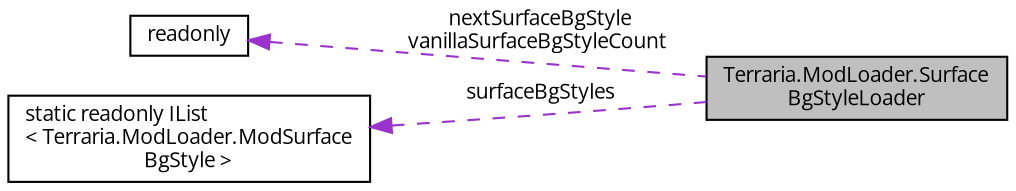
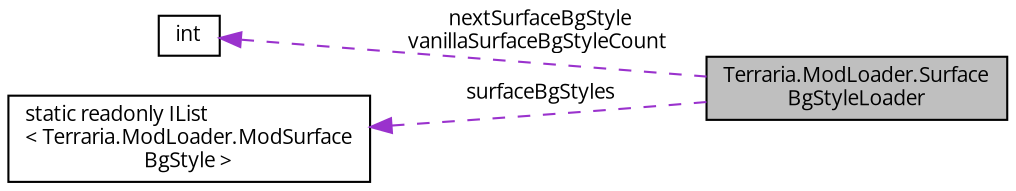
node "readonly": label "readonly" -> "int"
